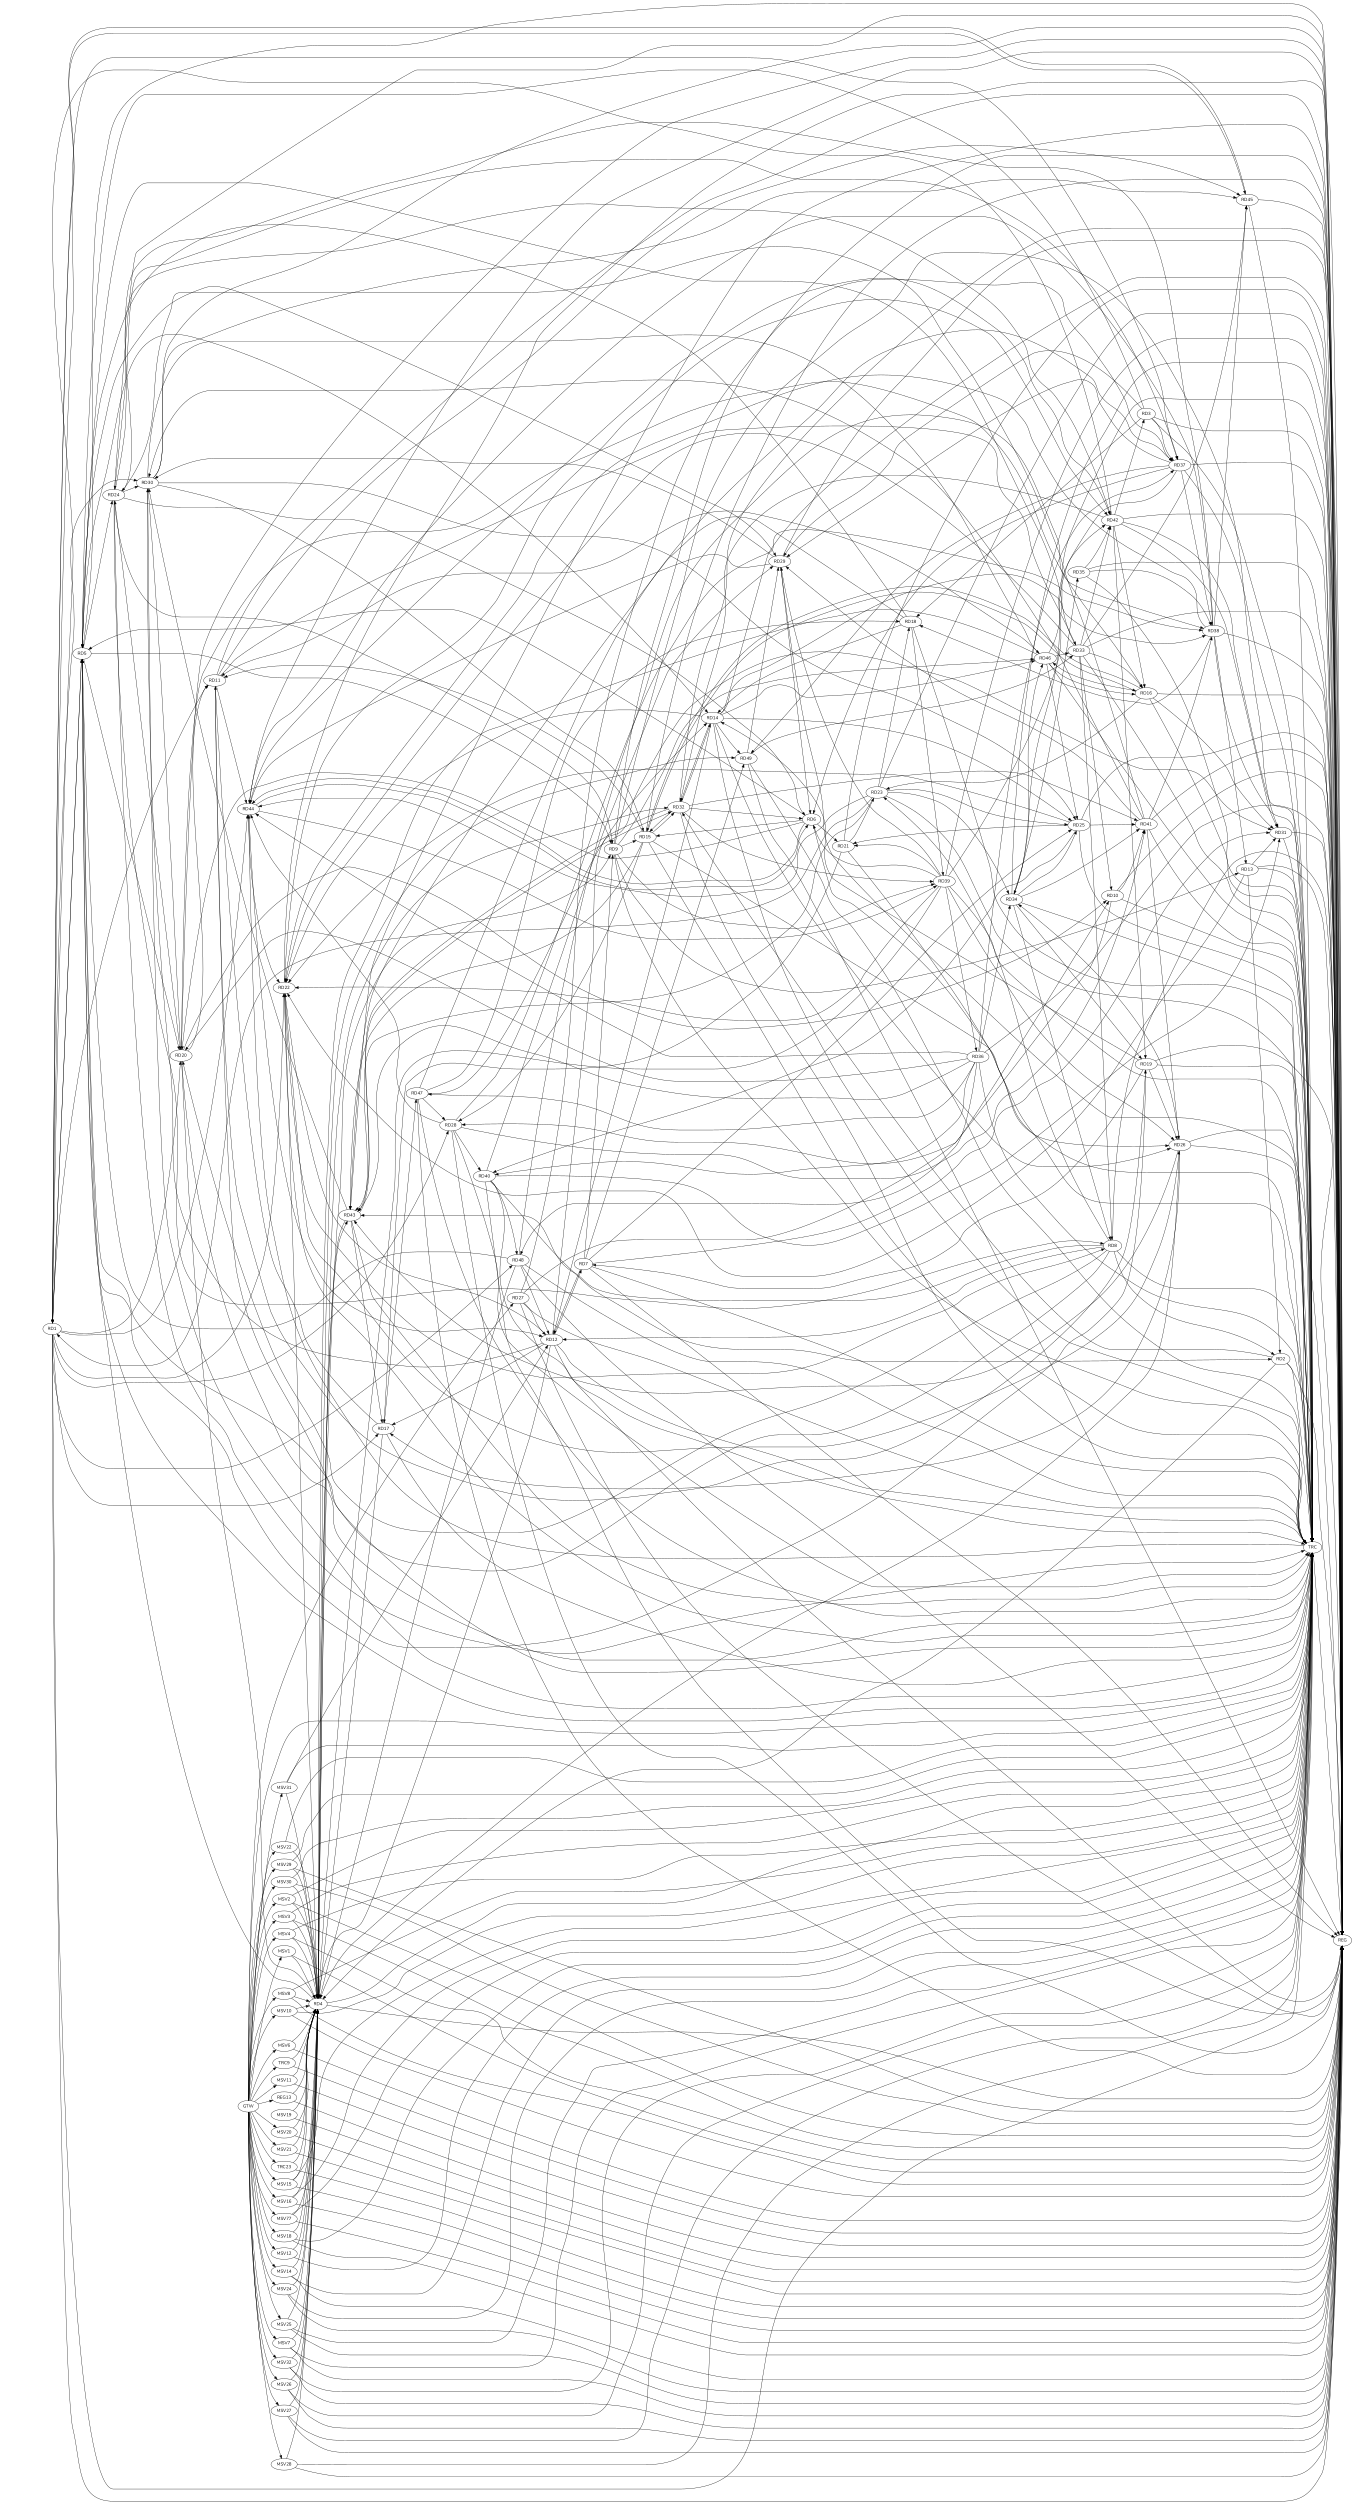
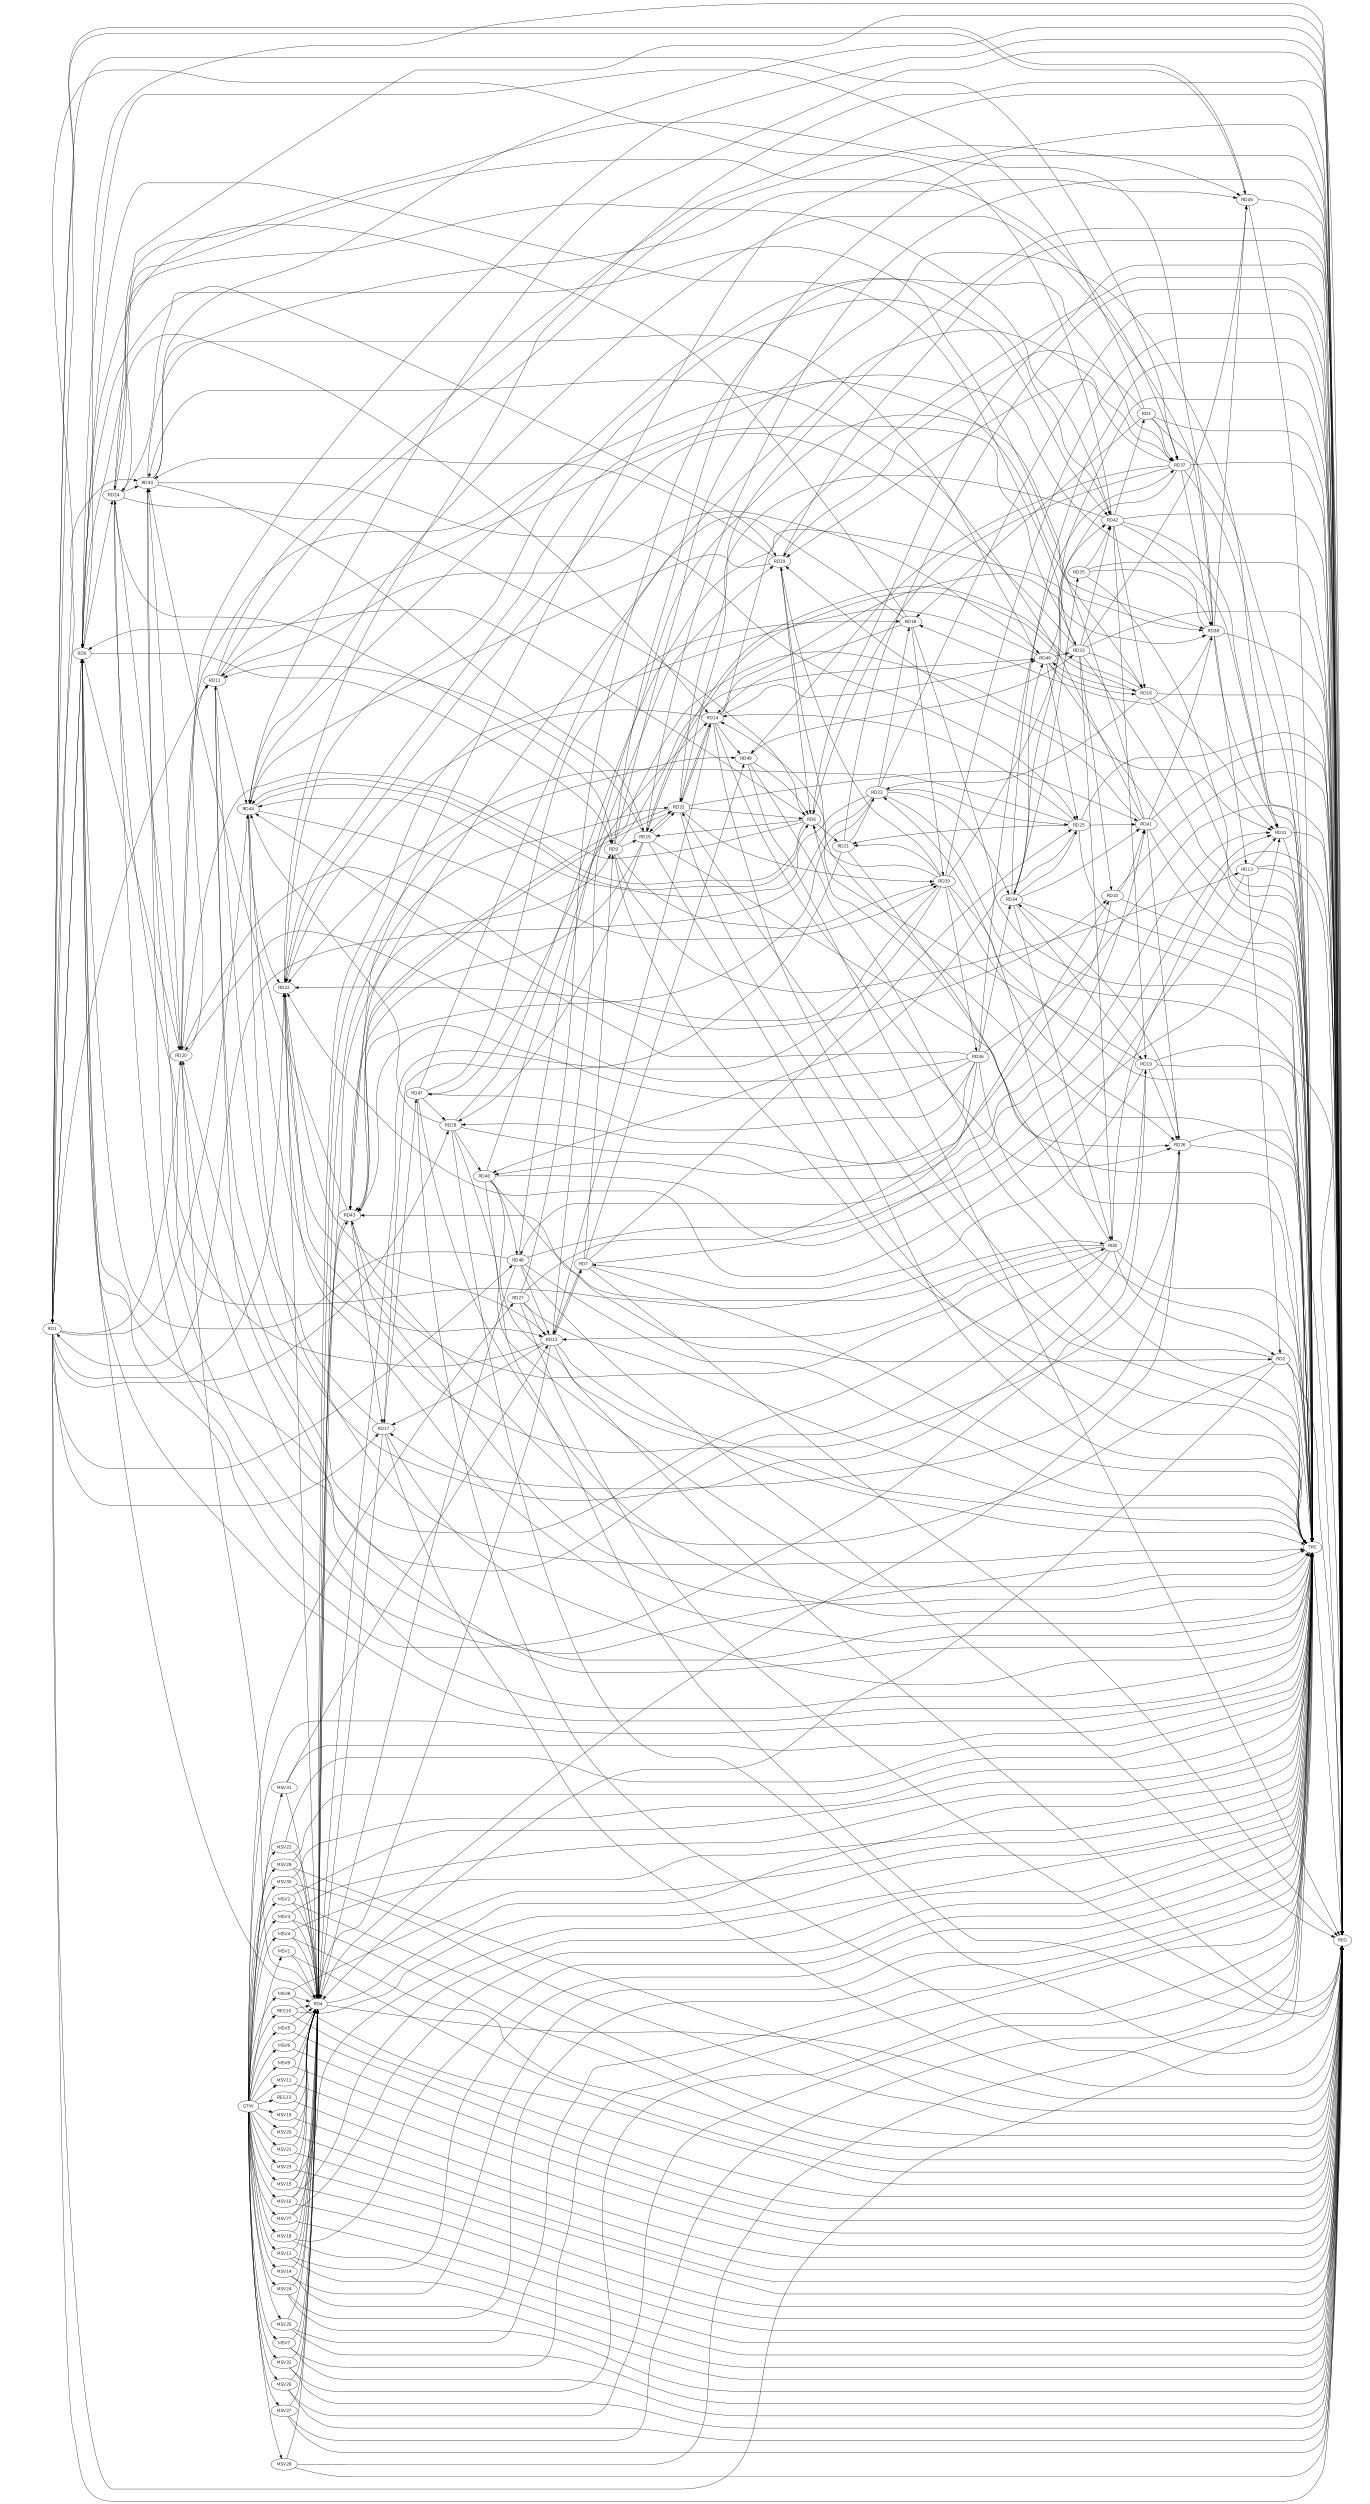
edge "RD6" -> "REG": added
edge "RD49" -> "RD29": now "RD49" -> "RD6"
edge "RD14" -> "RD25": reversed
edge "RD48" -> "RD31": added
edge "RD26" -> "RD43": now "RD2" -> "RD43"
edge "TRC" -> "RD44": reversed
edge "RD17" -> "REG": added
node "MSV10": label "MSV10" -> "REG10"
node "MSV5": added
node "TRC9": label "TRC9" -> "MSV9"
edge "GTW" -> "MSV19": added
node "TRC23": label "TRC23" -> "MSV23"
edge "MSV12" -> "REG": added
